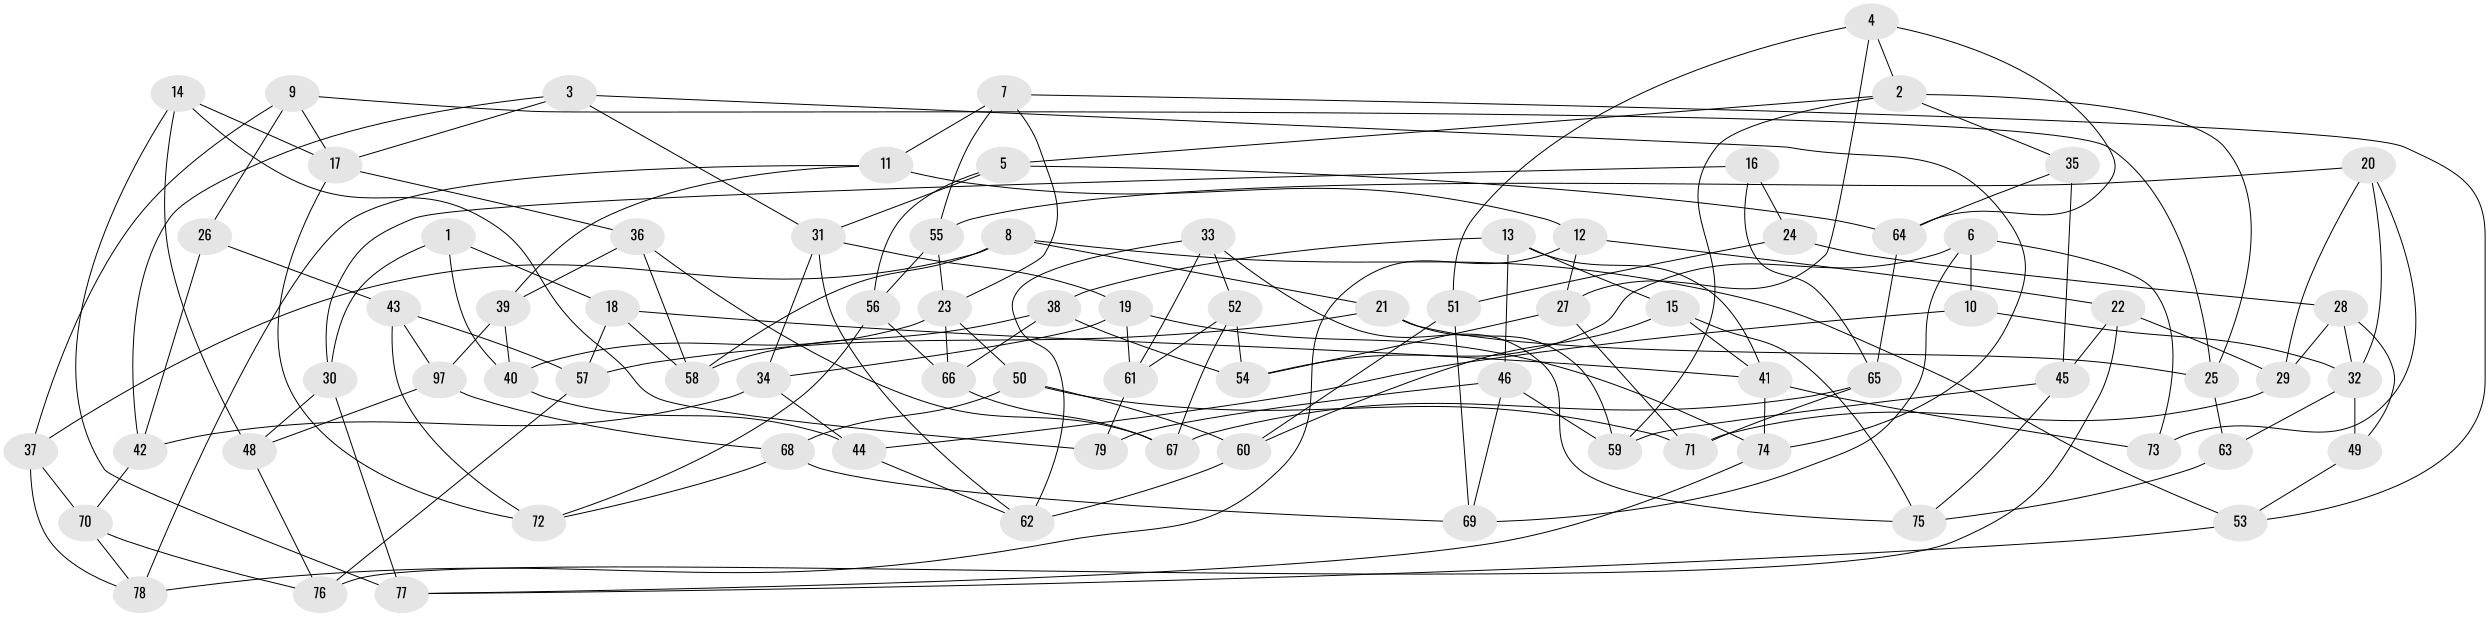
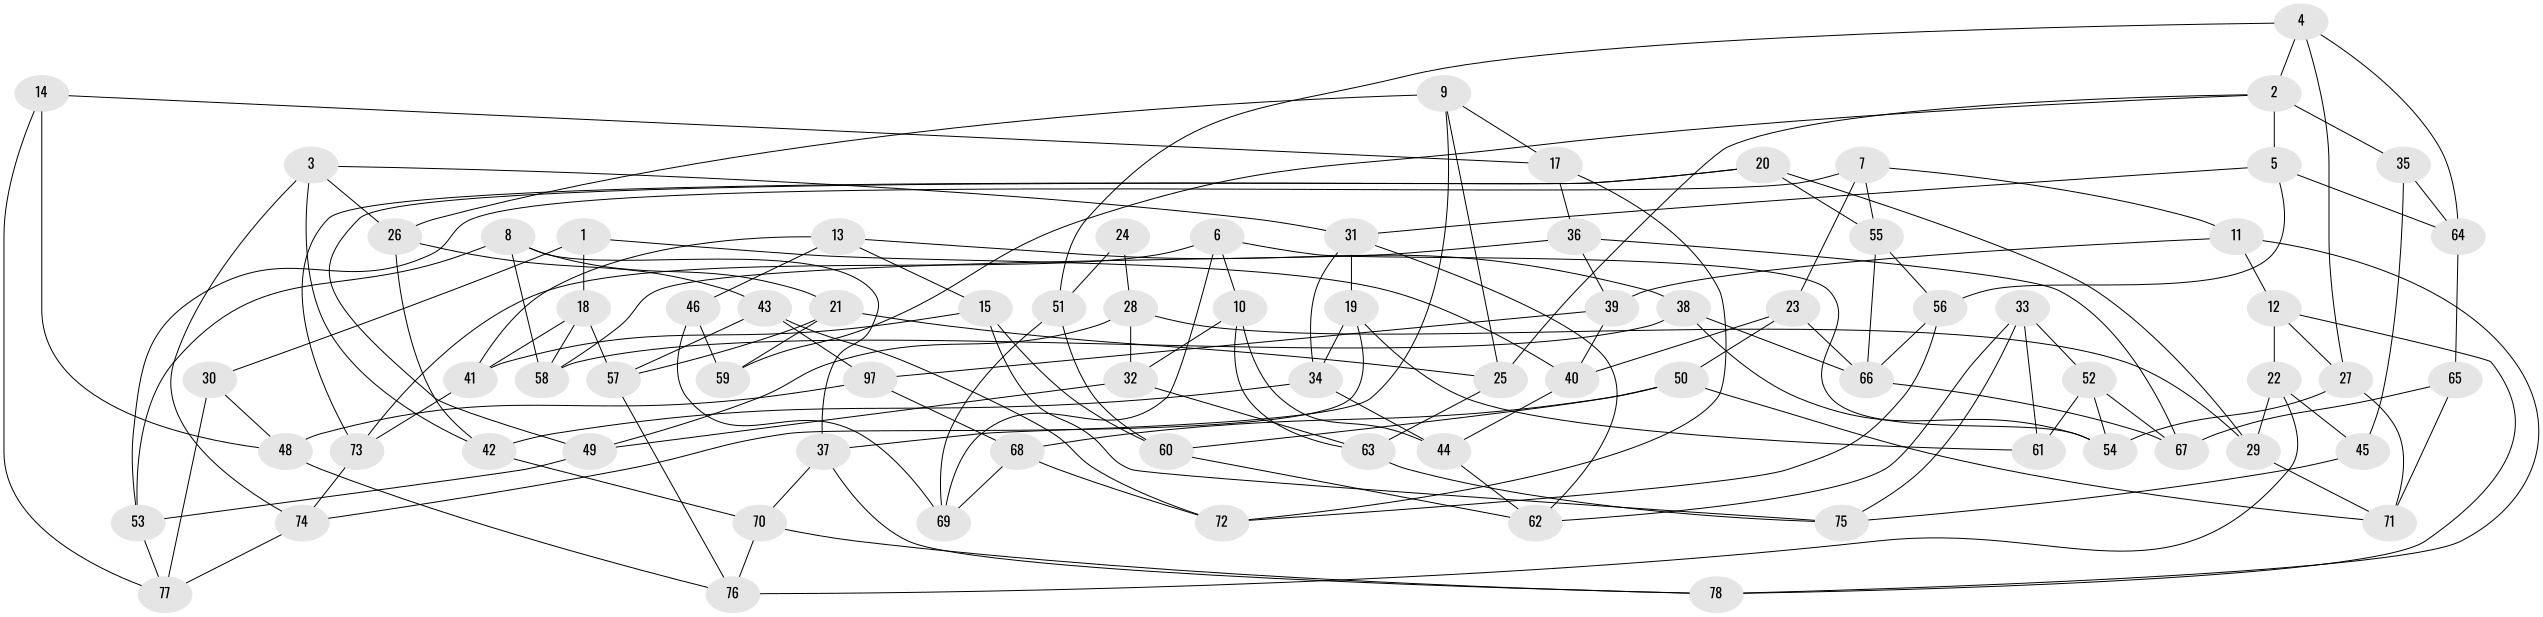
edge "3" -- "17": now "3" -- "26"
node "16": removed
edge "55" -- "23": now "55" -- "66"
edge "20" -- "32": now "20" -- "49"
edge "45" -- "59": removed
edge "41" -- "74": now "73" -- "74"
edge "10" -- "63": added
node "79": removed
